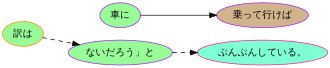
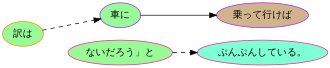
edge "訳は" -> "ないだろう」と": now "訳は" -> "車に"
node "ないだろう」と": color purple -> deeppink
